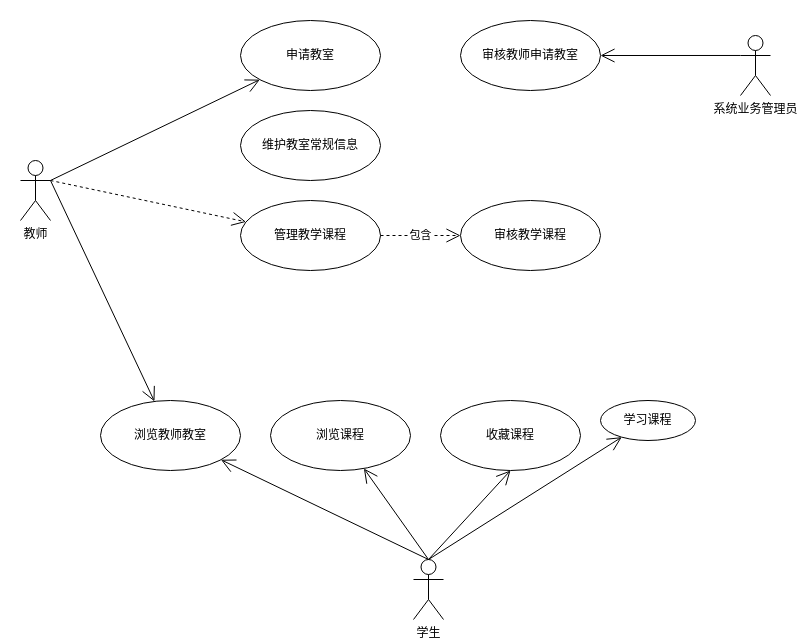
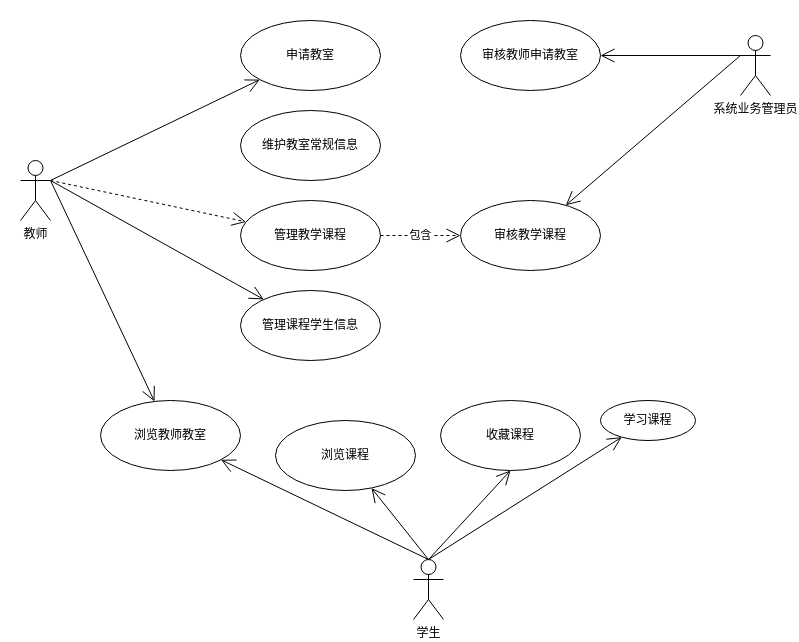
edge "系统业务管理员" -> "审核教学课程": added
edge "教师" -> "管理课程学生信息": added
node "管理课程学生信息": added
node "浏览课程": moved (341, 436) -> (346, 456)
